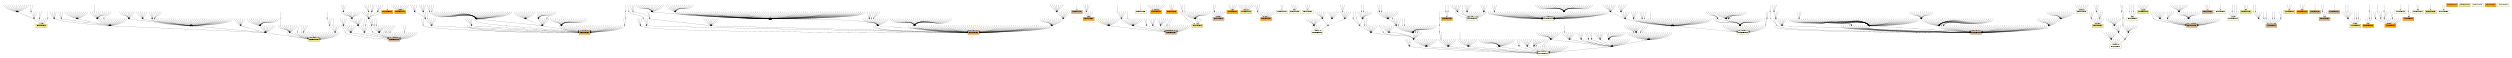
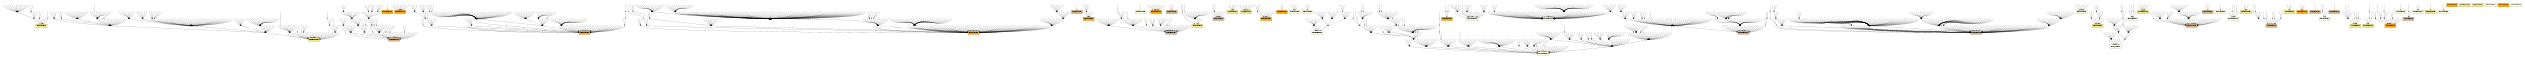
node "00010000000": added
node "00000100001": fillcolor orange -> tan
node "10001000110": fillcolor orange -> khaki
node "10001100110": fillcolor lightyellow -> orange
node "01010010011": fillcolor tan -> lightyellow
node "01110000001": fillcolor orange -> tan
node "01110001001": fillcolor orange -> khaki
node "00110011000": fillcolor lightyellow -> tan
